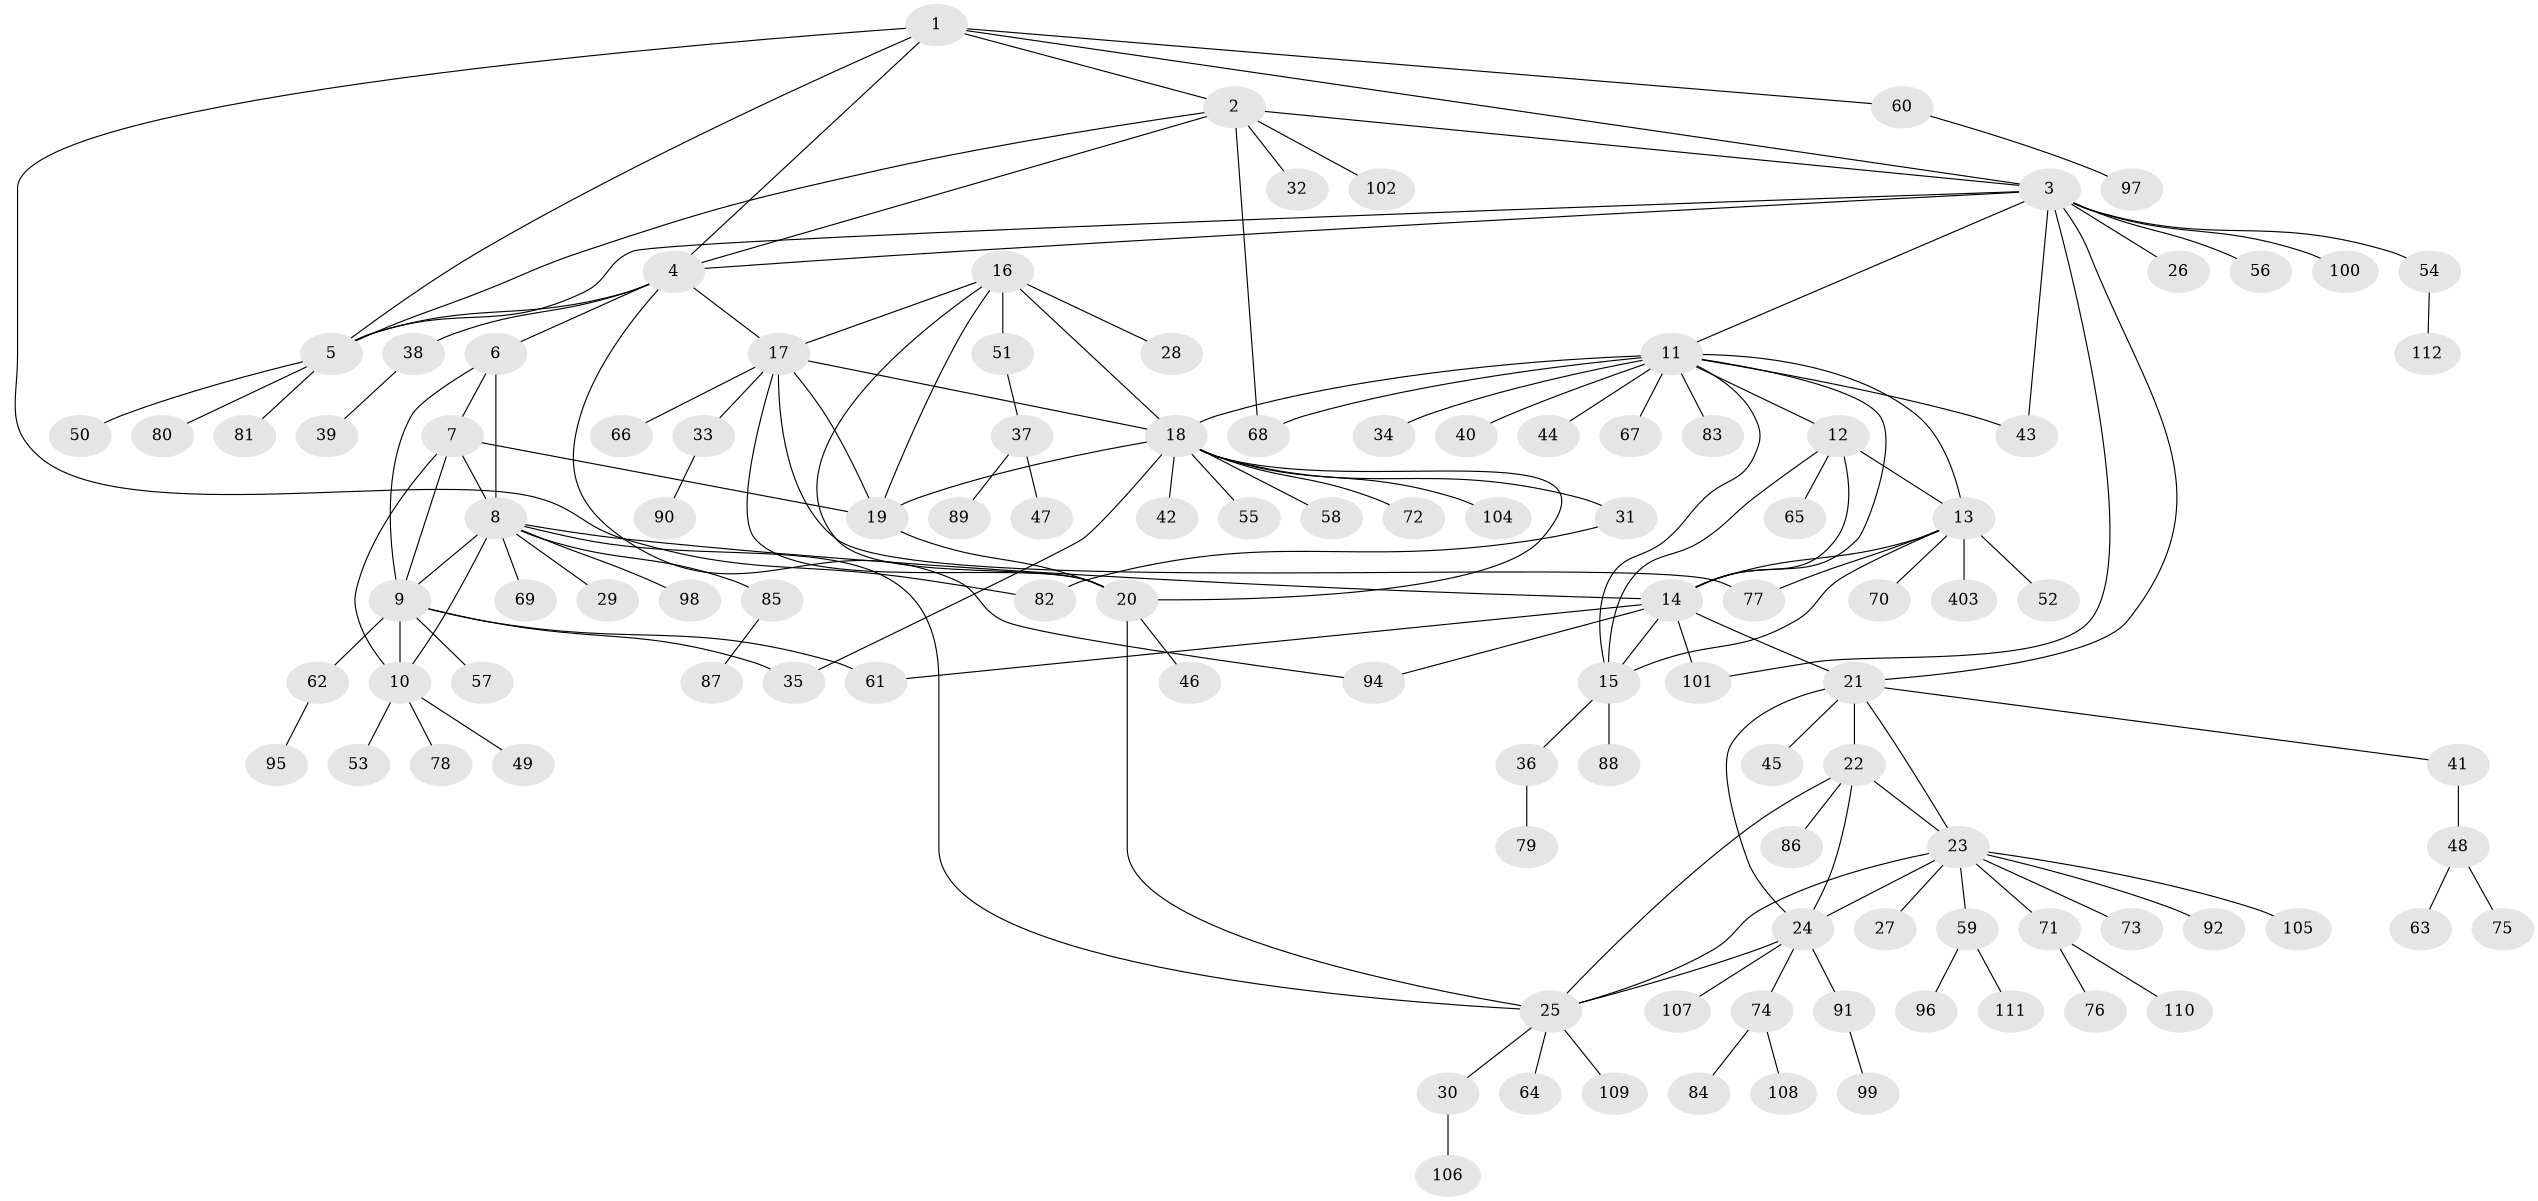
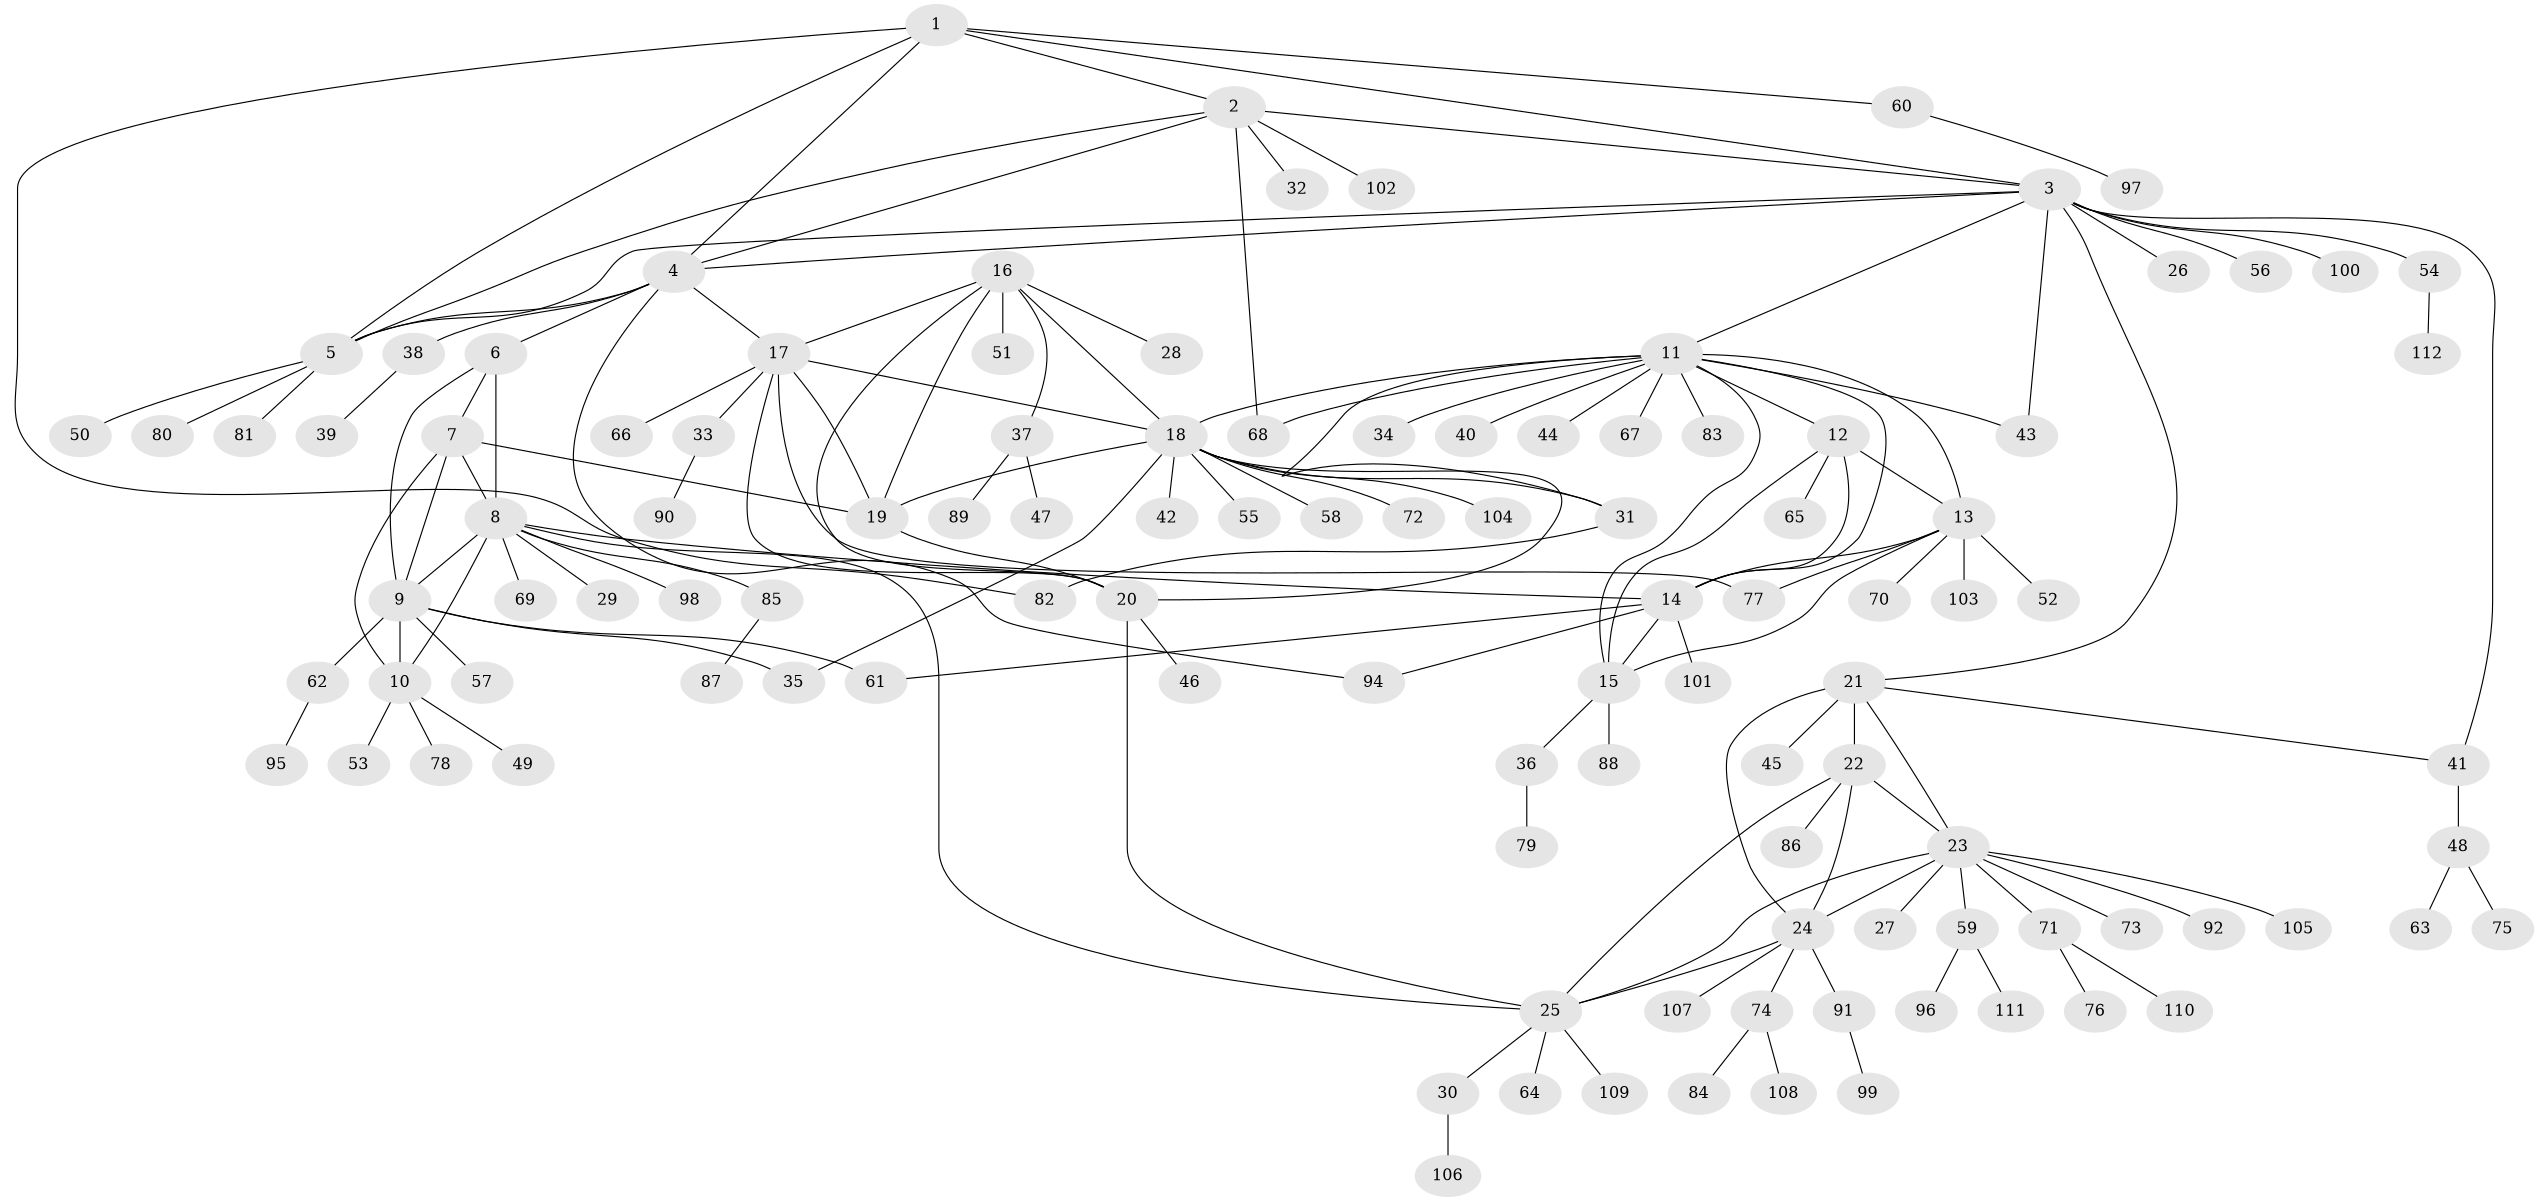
edge "51" -- "37": now "16" -- "37"
edge "11" -- "31": added
edge "3" -- "101": now "3" -- "41"
node "403": label "403" -> "103"
edge "14" -- "21": removed
